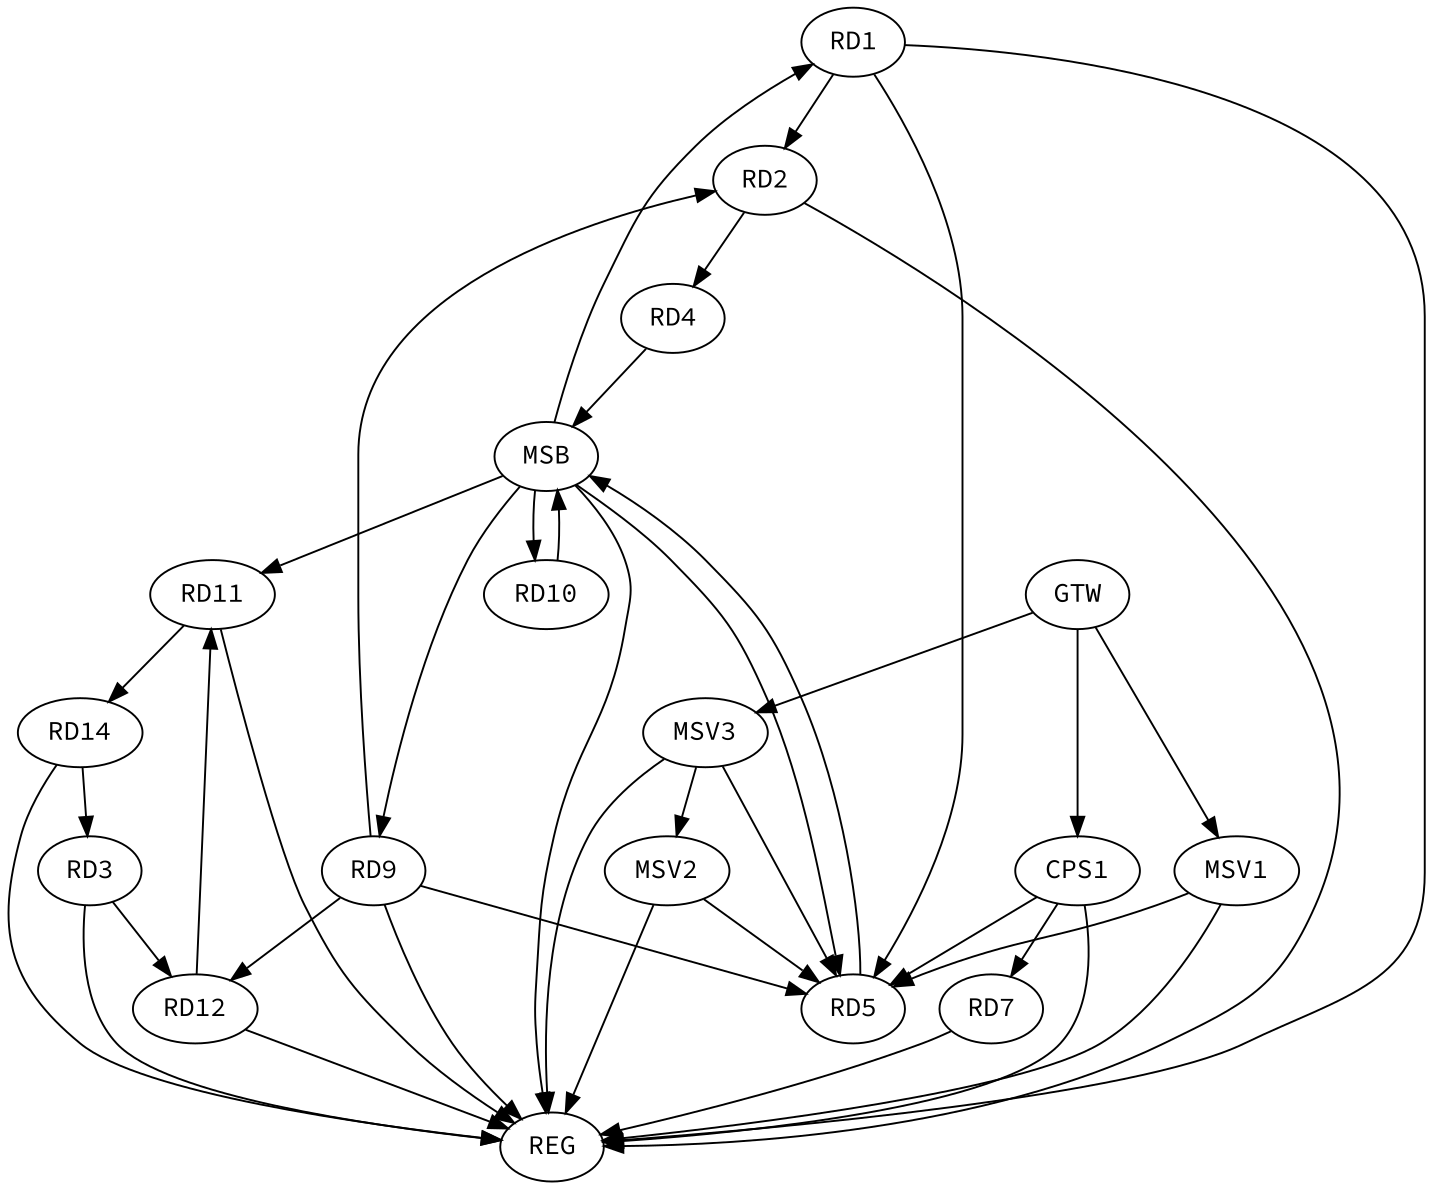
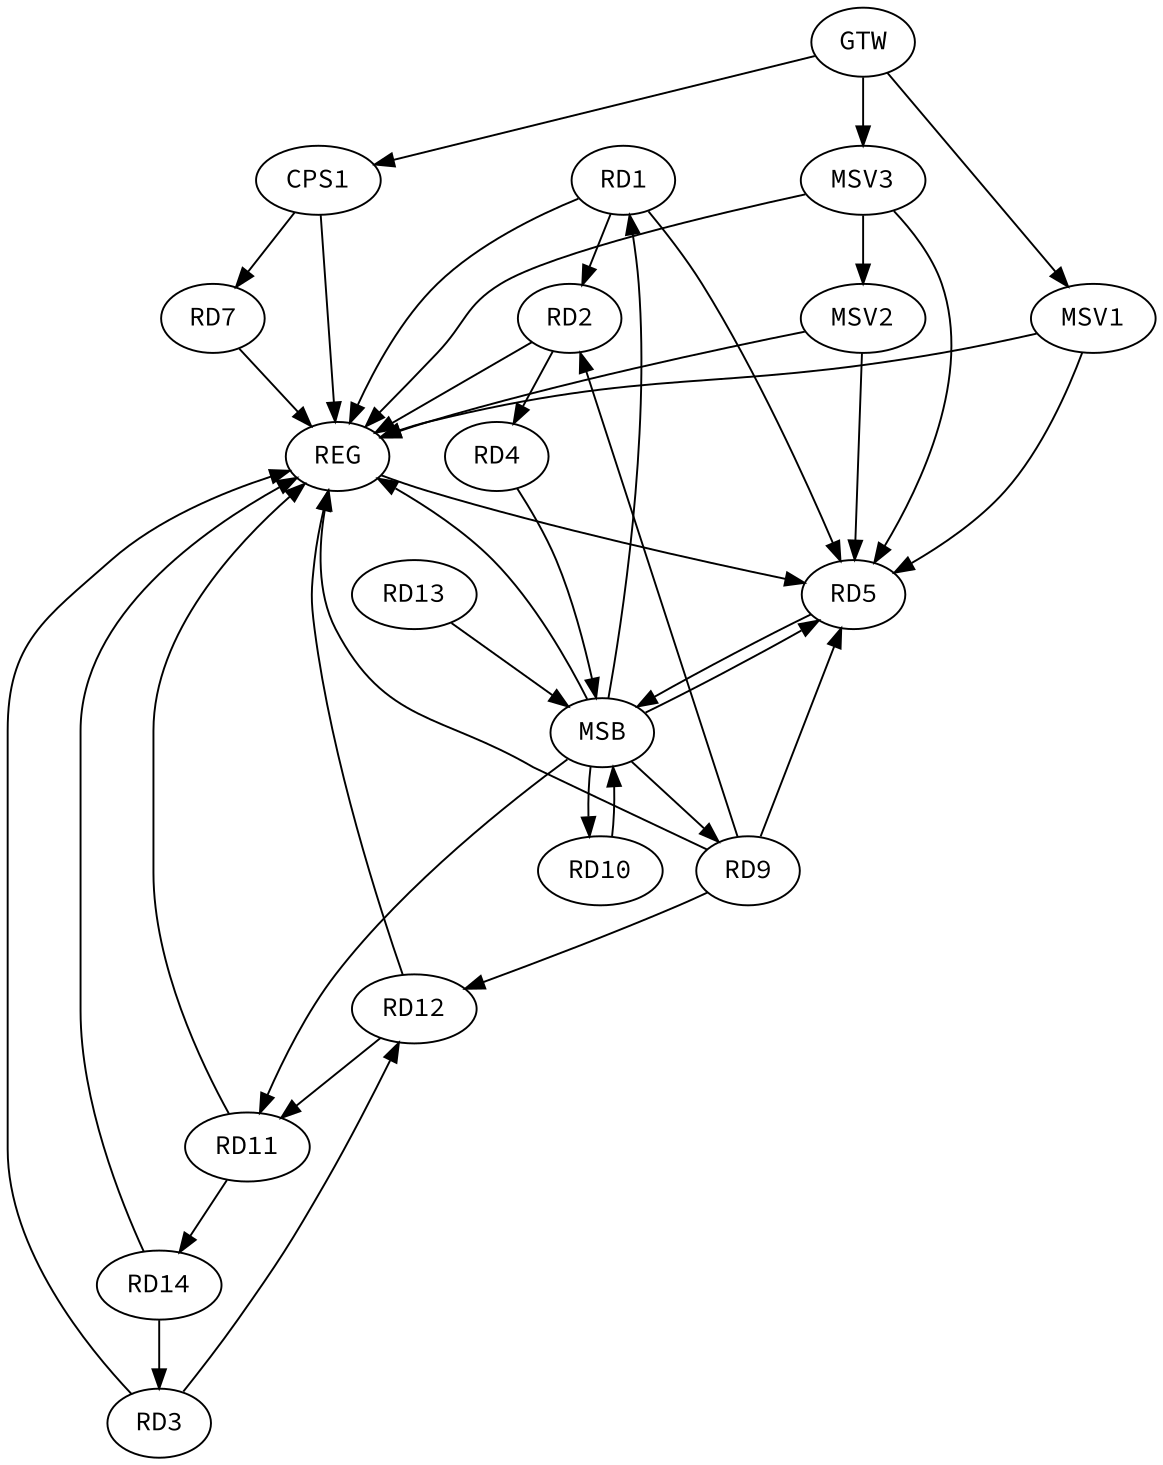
node "RD13": added
edge "CPS1" -> "RD5": now "REG" -> "RD5"
